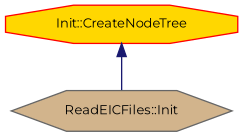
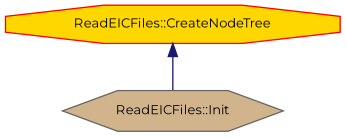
node "Init::CreateNodeTree": label "Init::CreateNodeTree" -> "ReadEICFiles::CreateNodeTree"
